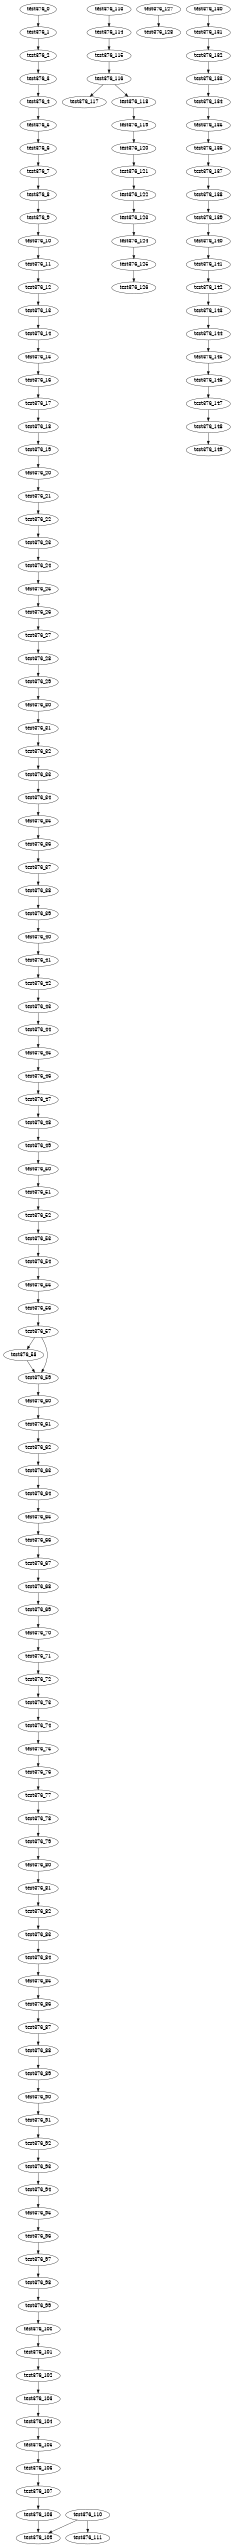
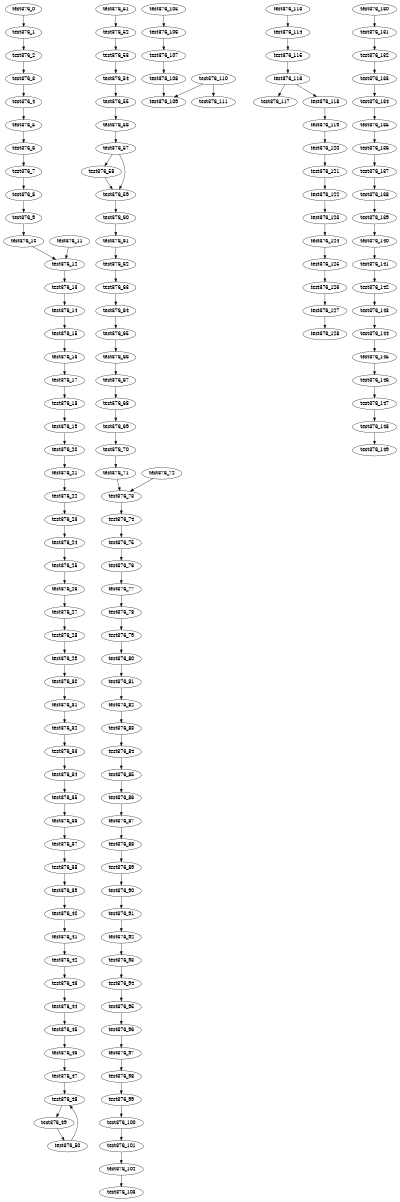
edge "test376_10" -> "test376_11": now "test376_10" -> "test376_12"
edge "test376_126" -> "test376_127": added
edge "test376_50" -> "test376_51": now "test376_50" -> "test376_48"
edge "test376_71" -> "test376_72": now "test376_71" -> "test376_73"
node "test376_104": removed
